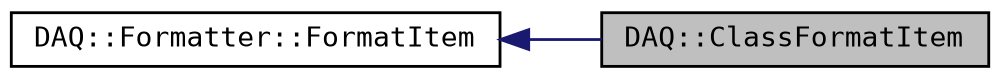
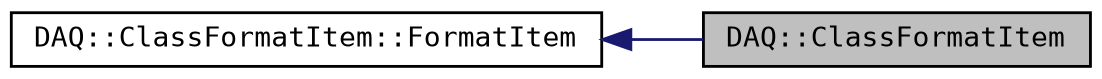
node "DAQ::Formatter::FormatItem": label "DAQ::Formatter::FormatItem" -> "DAQ::ClassFormatItem::FormatItem"
